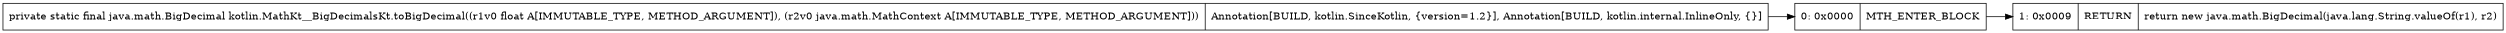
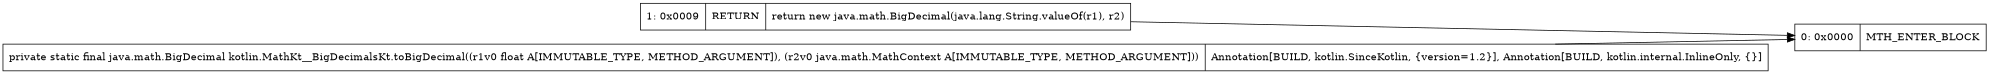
edge "0: 0x0000" -> "1: 0x0009": reversed
